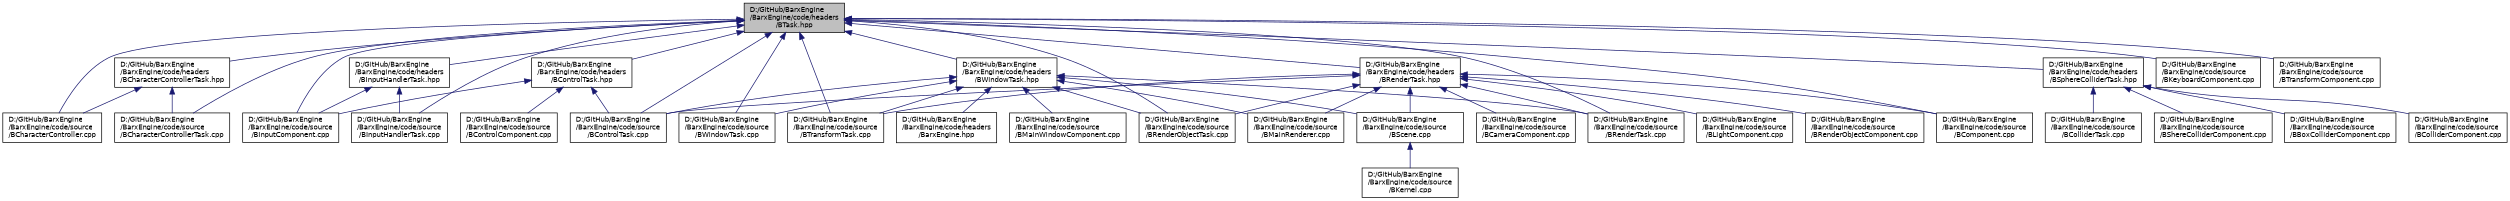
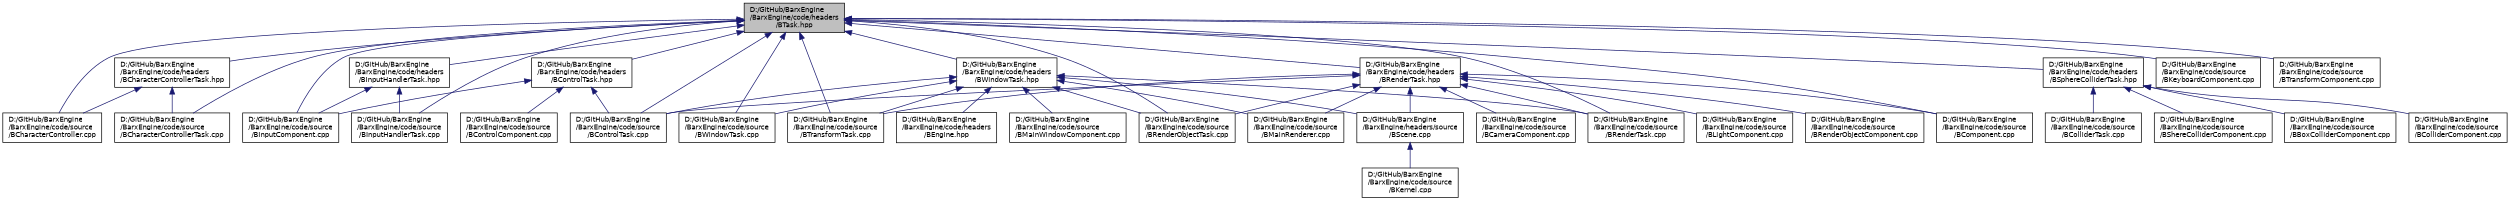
node "D:/GitHub/BarxEngine /BarxEngine/code/headers /BarxEngine.hpp": label "D:/GitHub/BarxEngine /BarxEngine/code/headers /BarxEngine.hpp" -> "D:/GitHub/BarxEngine /BarxEngine/code/headers /BEngine.hpp"
node "D:/GitHub/BarxEngine /BarxEngine/code/source /BScene.cpp": label "D:/GitHub/BarxEngine /BarxEngine/code/source /BScene.cpp" -> "D:/GitHub/BarxEngine /BarxEngine/headers/source /BScene.cpp"
